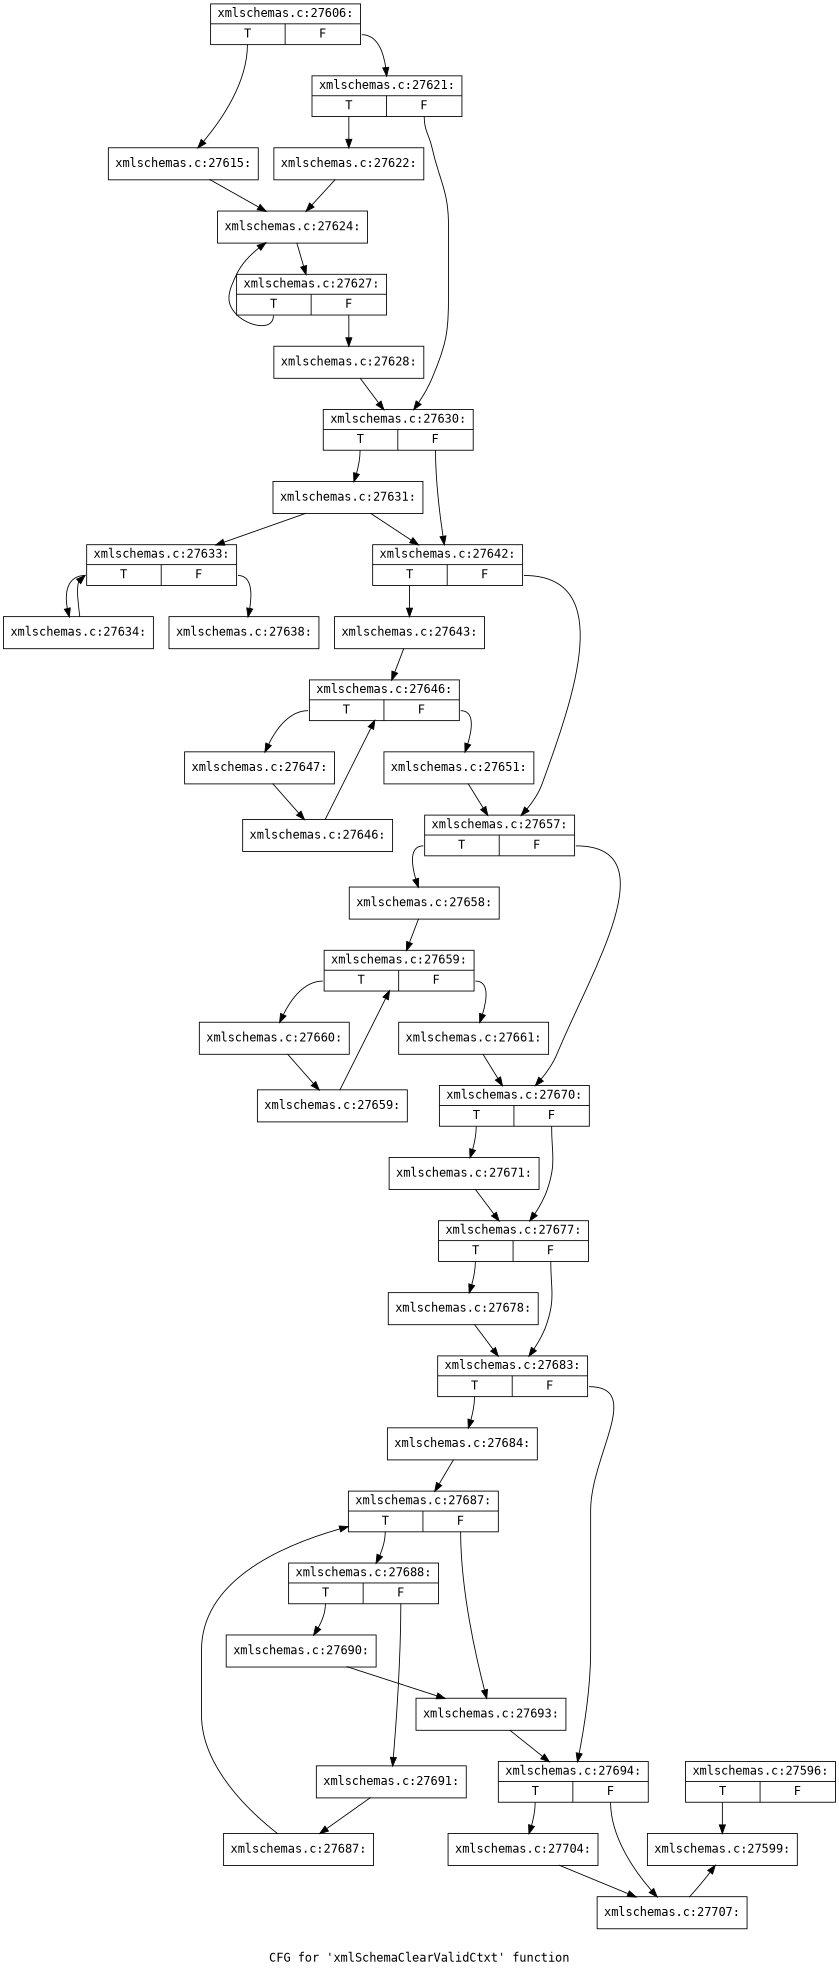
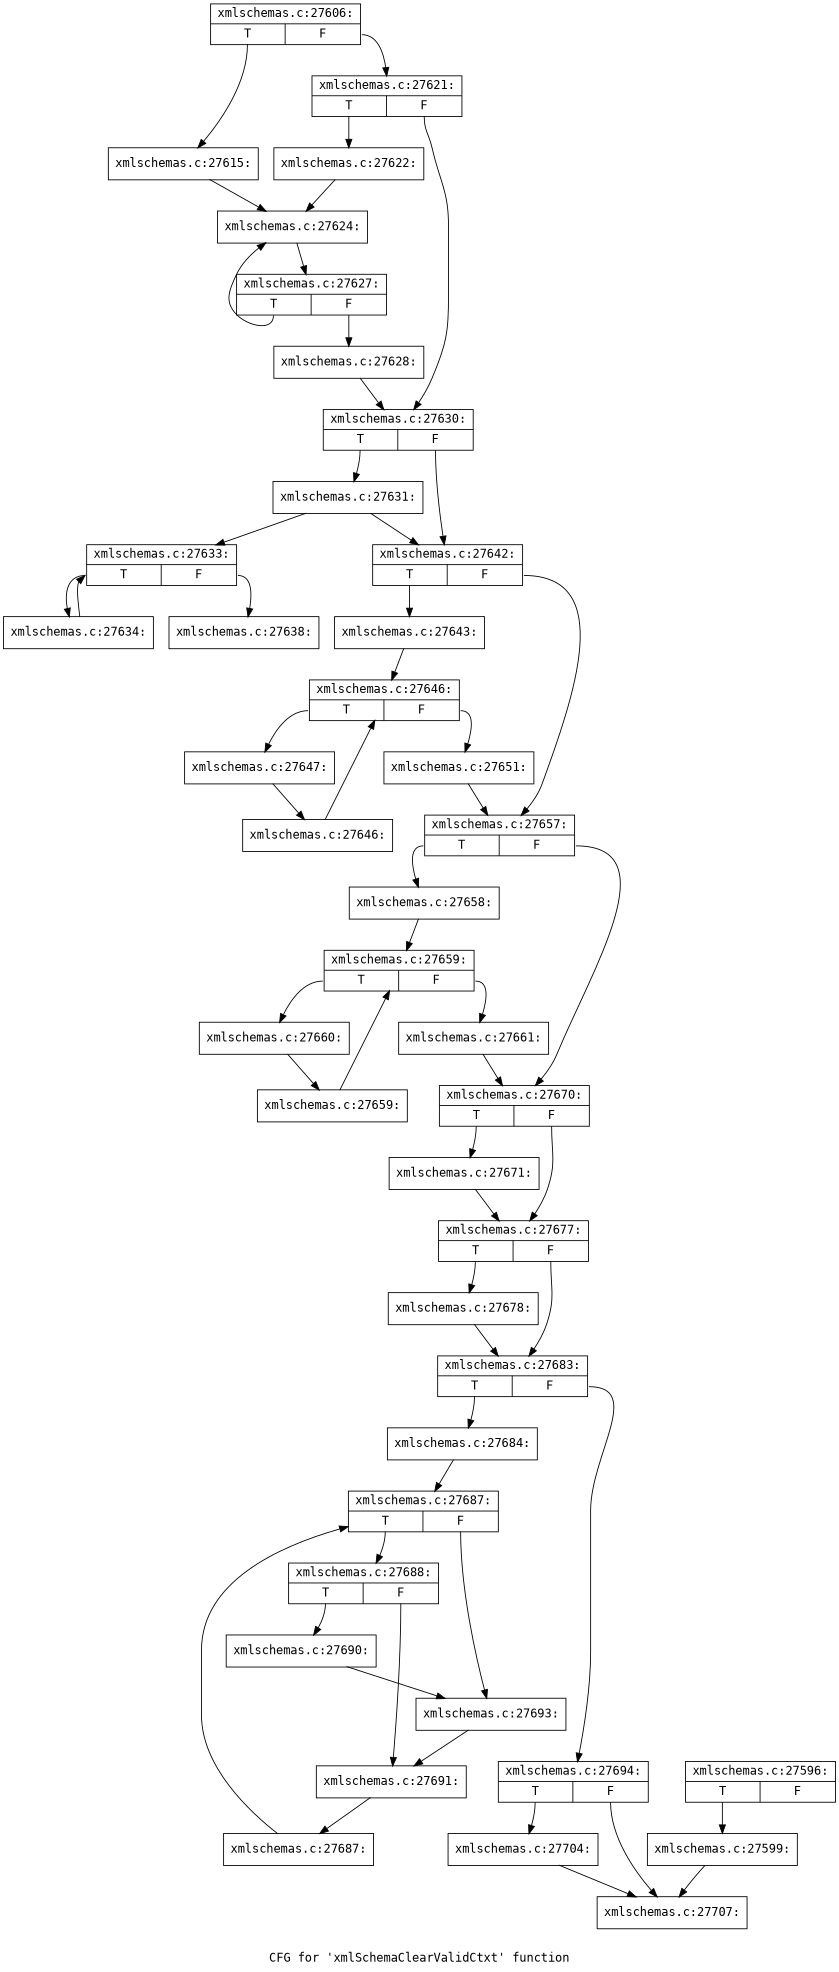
edge "xmlschemas.c:27693:" -> "xmlschemas.c:27694:": now "xmlschemas.c:27693:" -> "xmlschemas.c:27691:"
edge "xmlschemas.c:27707:" -> "xmlschemas.c:27599:": reversed
